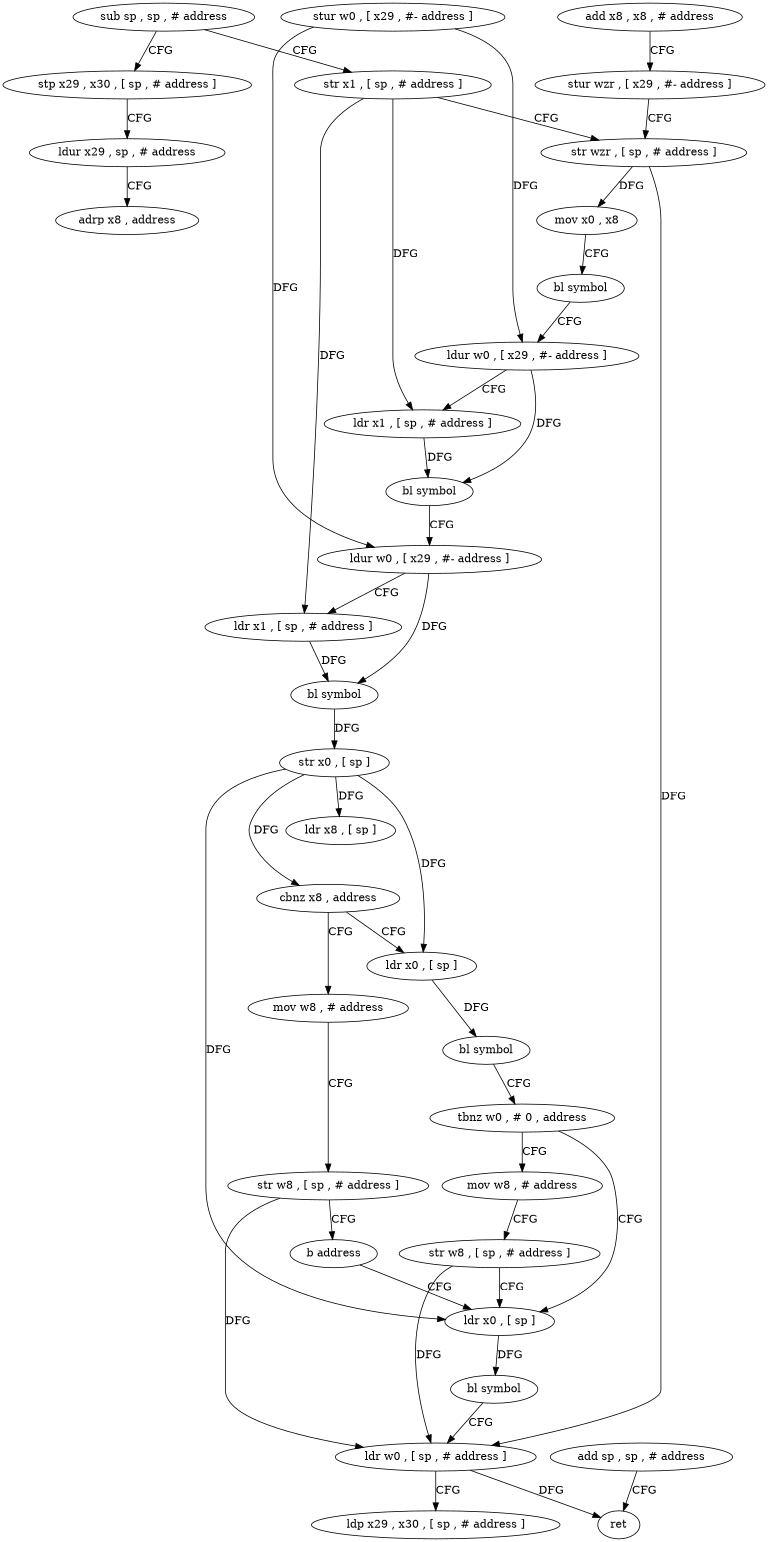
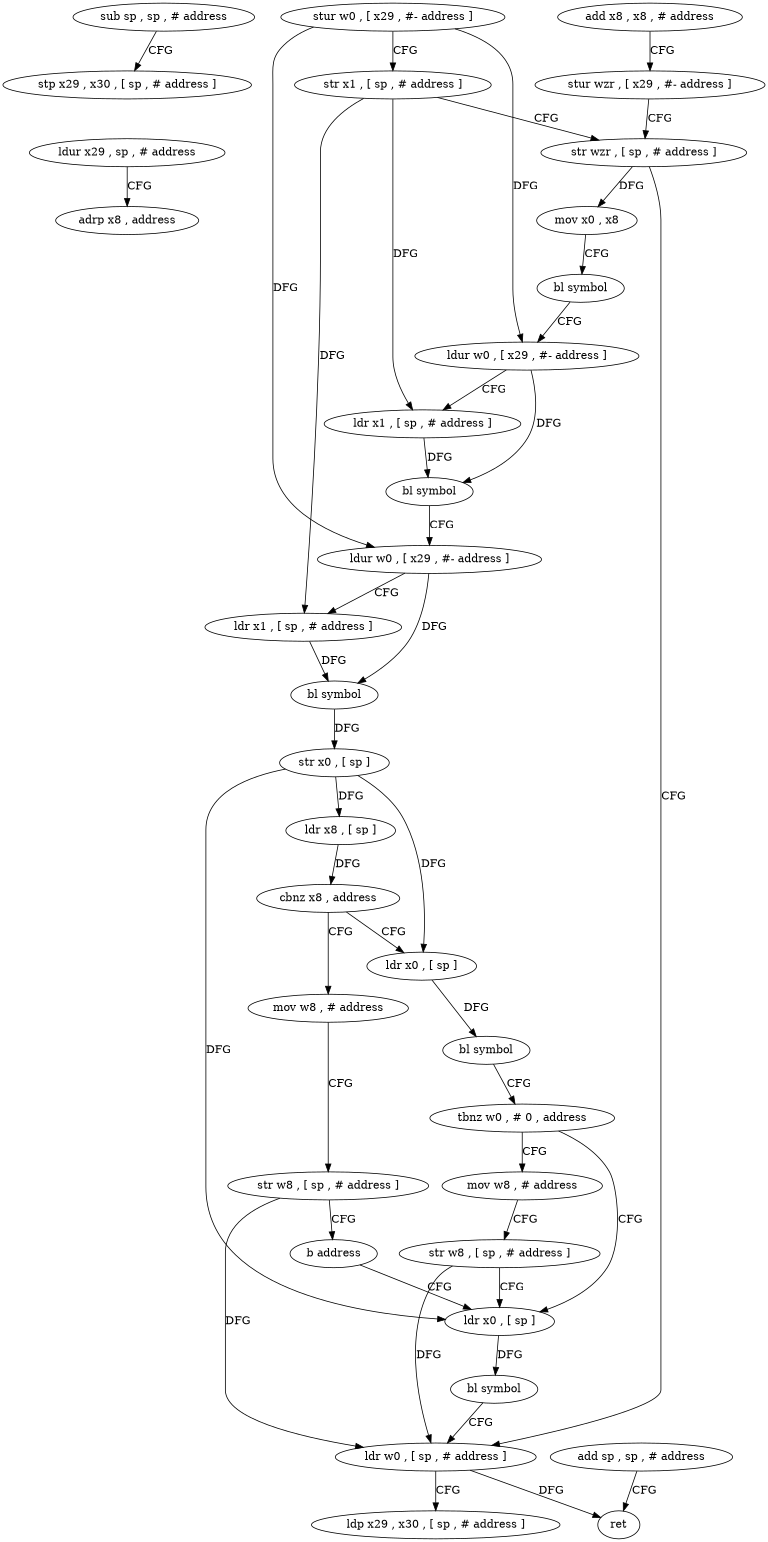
edge "sub sp , sp , # address" -> "str x1 , [ sp , # address ]": now "stur w0 , [ x29 , #- address ]" -> "str x1 , [ sp , # address ]"
edge "stp x29 , x30 , [ sp , # address ]" -> "ldur x29 , sp , # address": removed, label "CFG"
edge "str wzr , [ sp , # address ]" -> "ldr w0 , [ sp , # address ]": label "DFG" -> "CFG"
edge "str x0 , [ sp ]" -> "cbnz x8 , address": now "ldr x8 , [ sp ]" -> "cbnz x8 , address"
